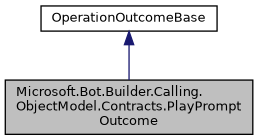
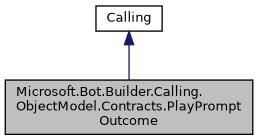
node "OperationOutcomeBase": label "OperationOutcomeBase" -> "Calling"
